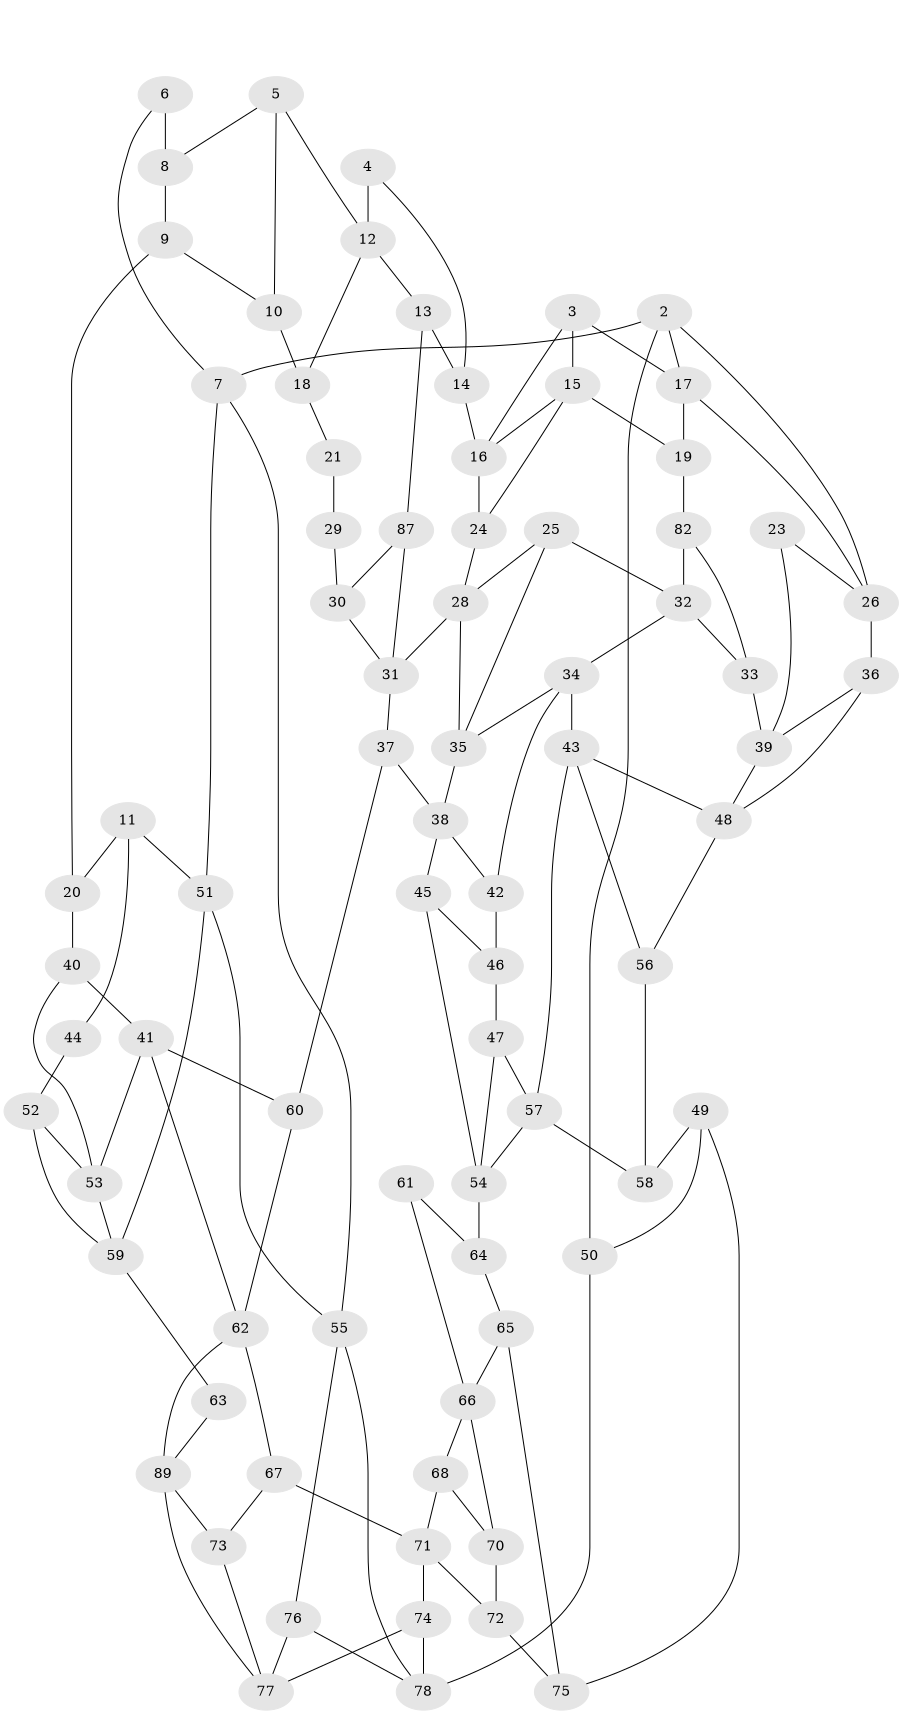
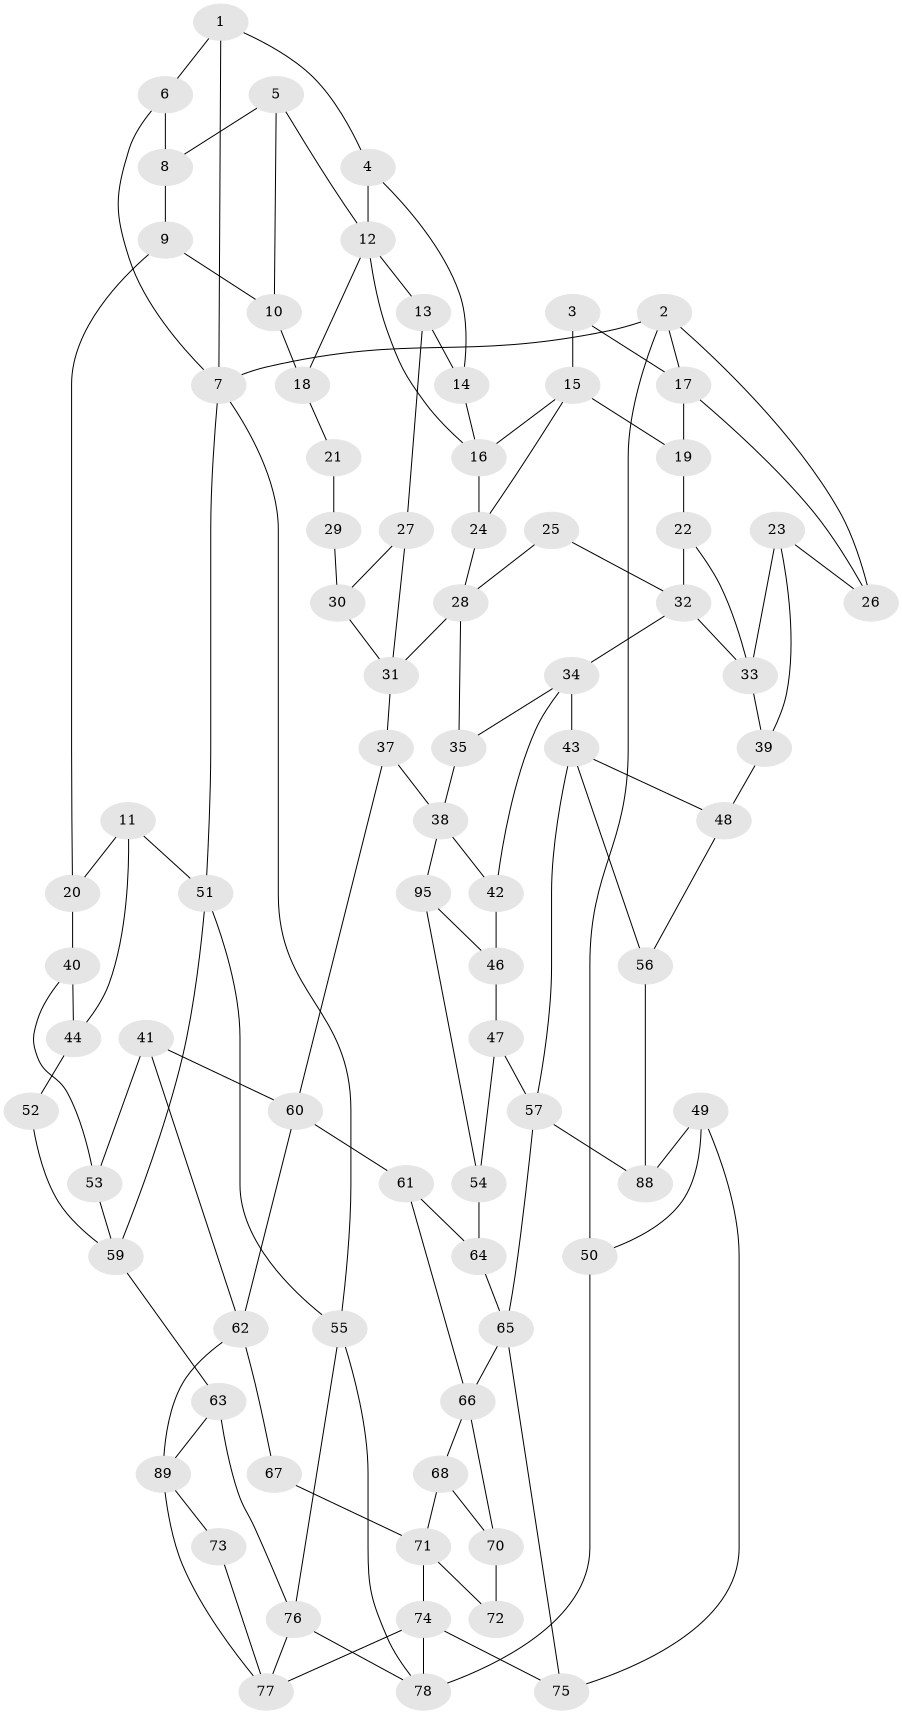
node "1": added
edge "3" -- "16": now "12" -- "16"
node "87": label "87" -> "27"
node "82": label "82" -> "22"
edge "23" -- "33": added
edge "25" -- "35": removed
node "36": removed
node "45": label "45" -> "95"
edge "40" -- "41": now "40" -- "44"
edge "60" -- "61": added
edge "52" -- "53": removed
edge "57" -- "54": now "57" -- "65"
node "58": label "58" -> "88"
edge "67" -- "73": removed
edge "63" -- "76": added
edge "72" -- "75": now "74" -- "75"
